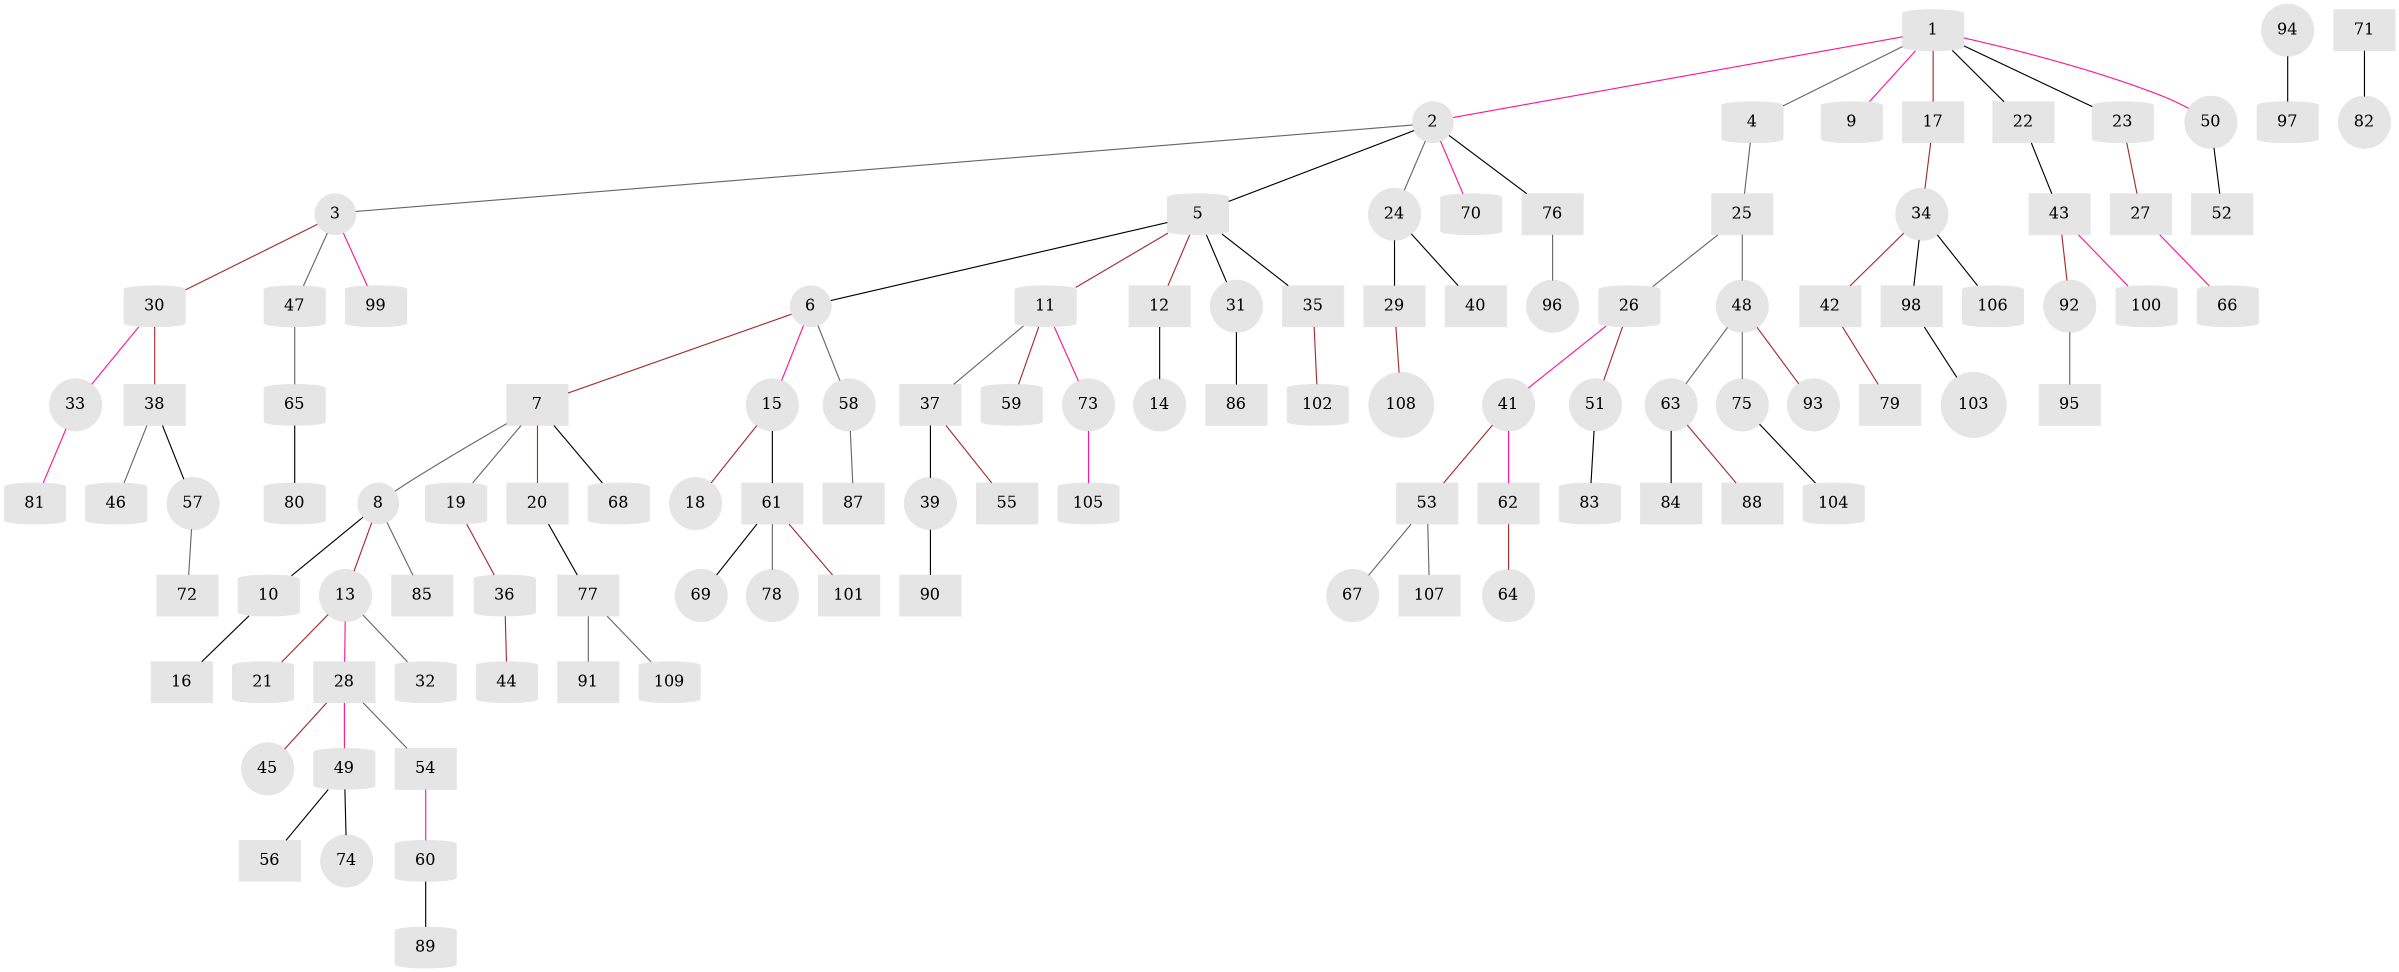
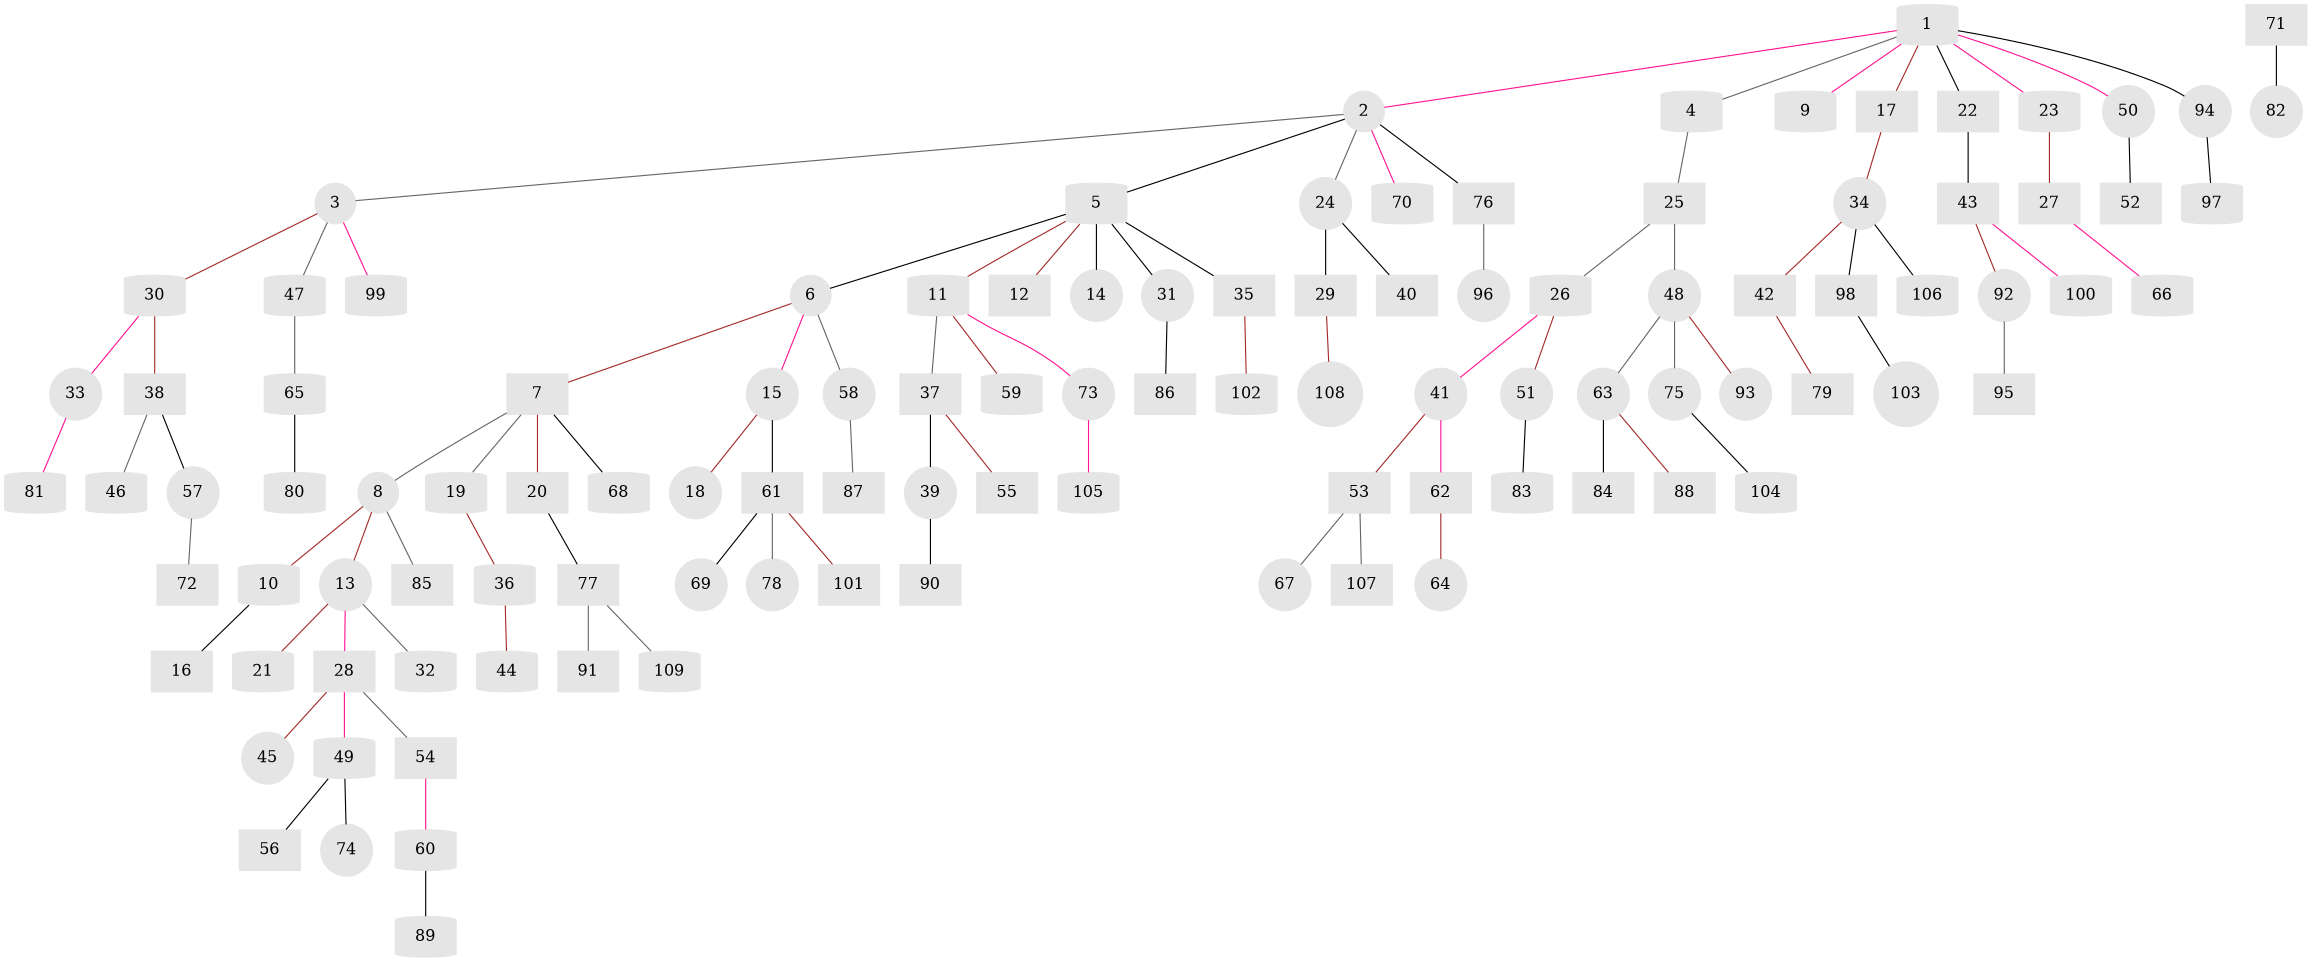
edge "1" -- "94": added
edge "1" -- "23": color black -> deeppink
edge "12" -- "14": now "5" -- "14"
edge "8" -- "10": color black -> brown
